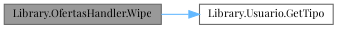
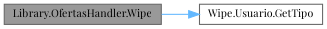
node "Library.Usuario.GetTipo": label "Library.Usuario.GetTipo" -> "Wipe.Usuario.GetTipo"
